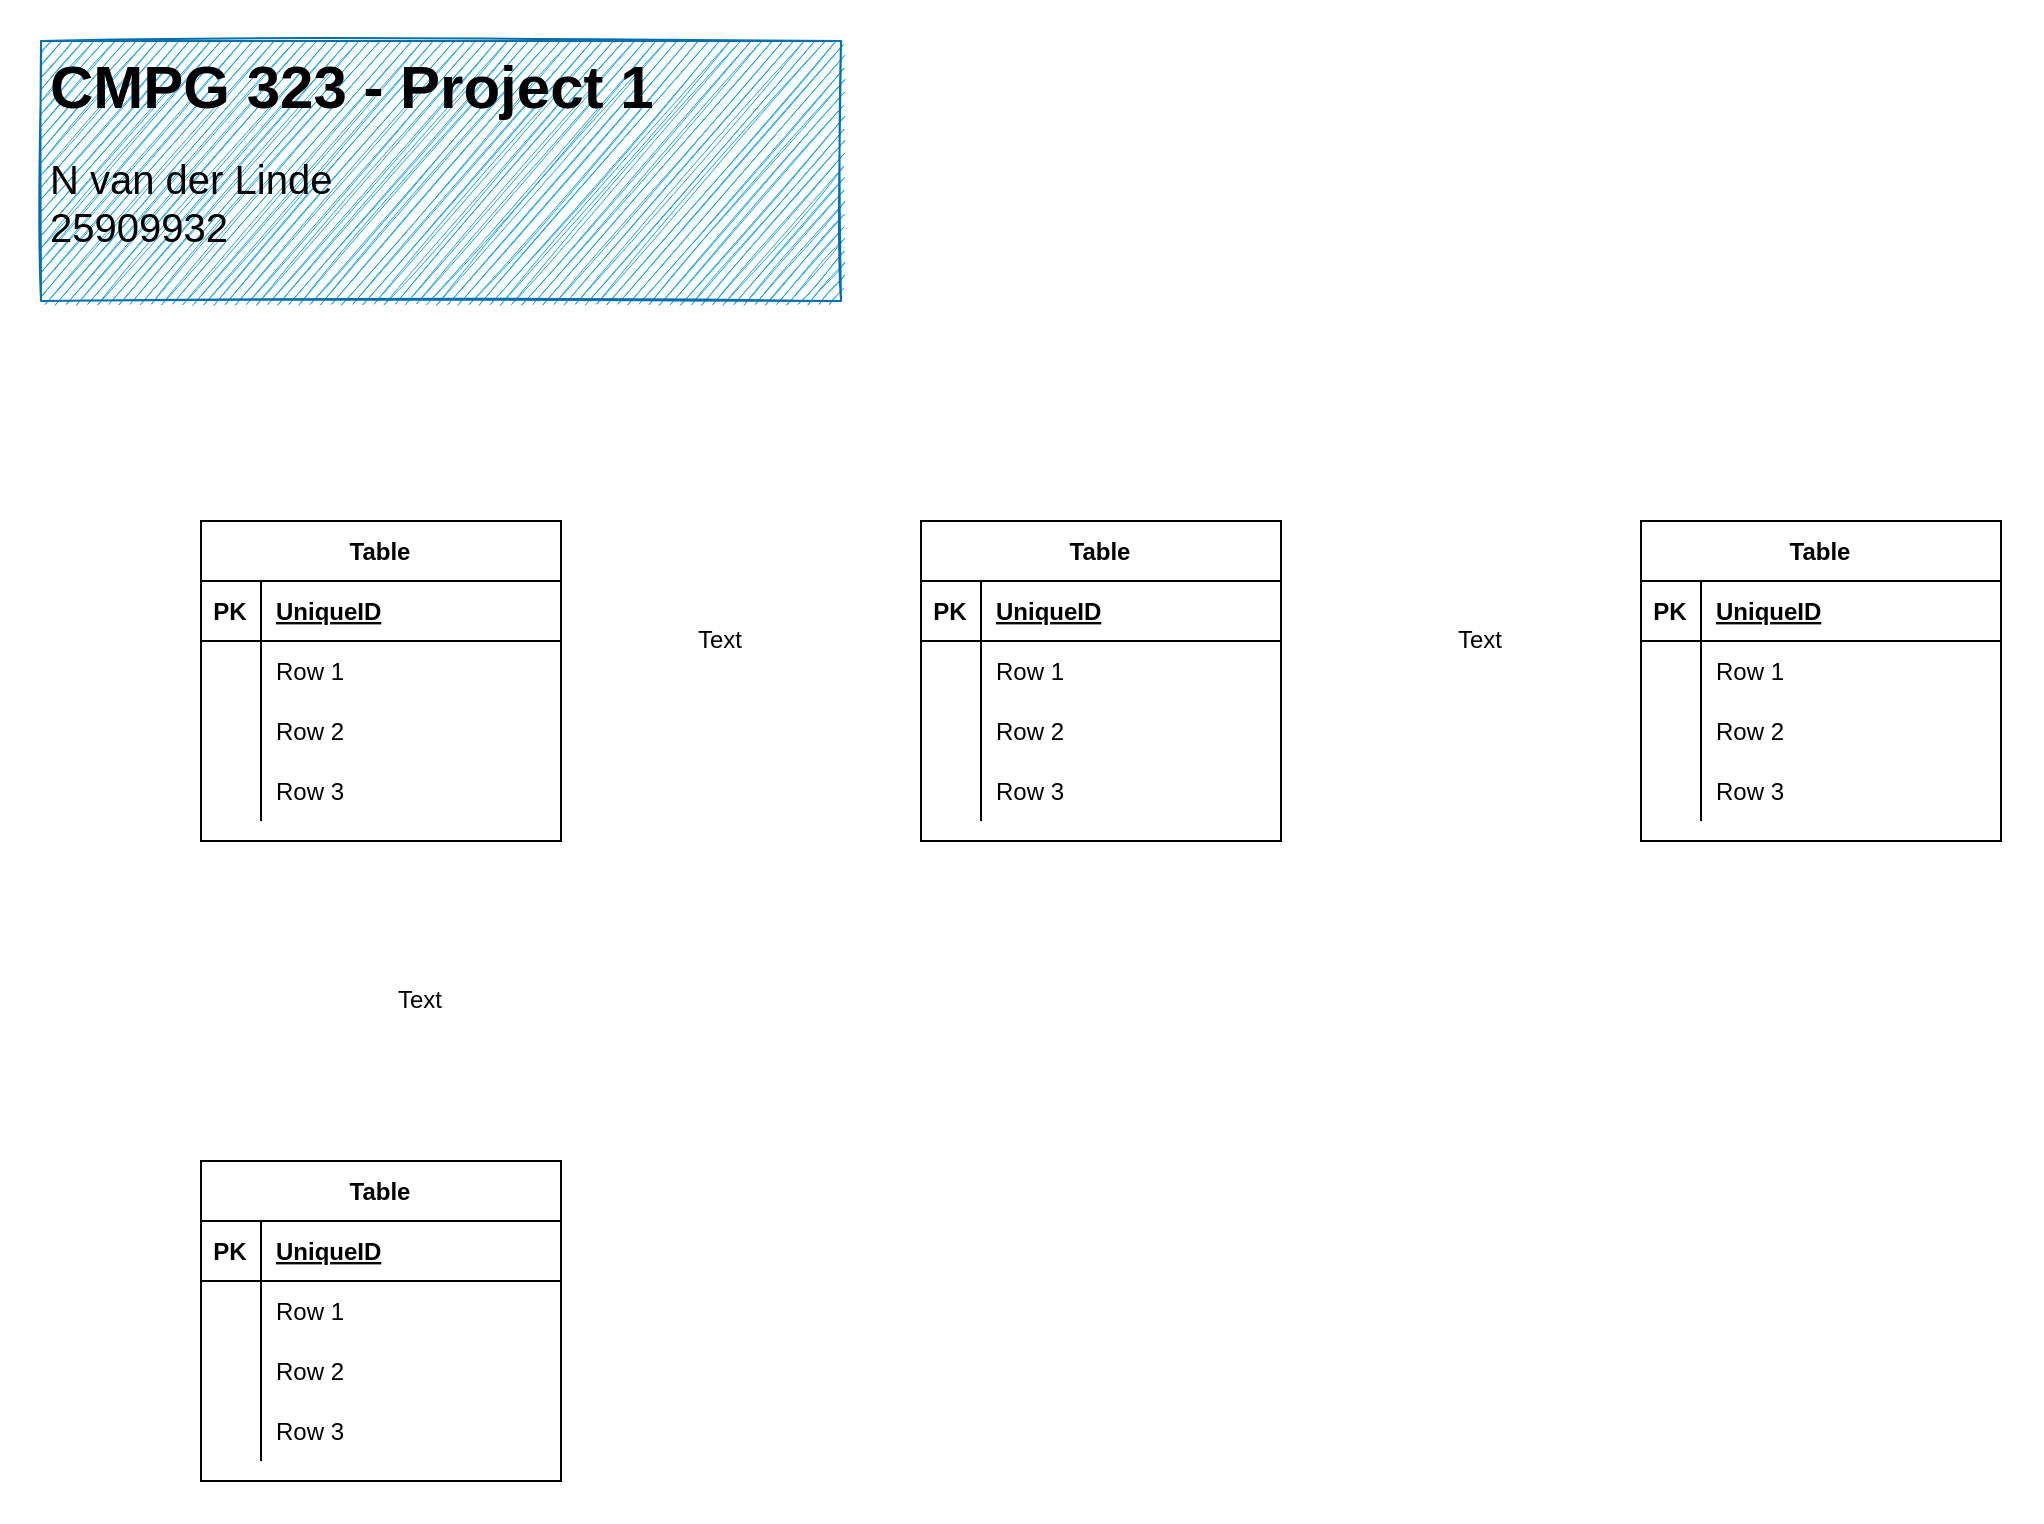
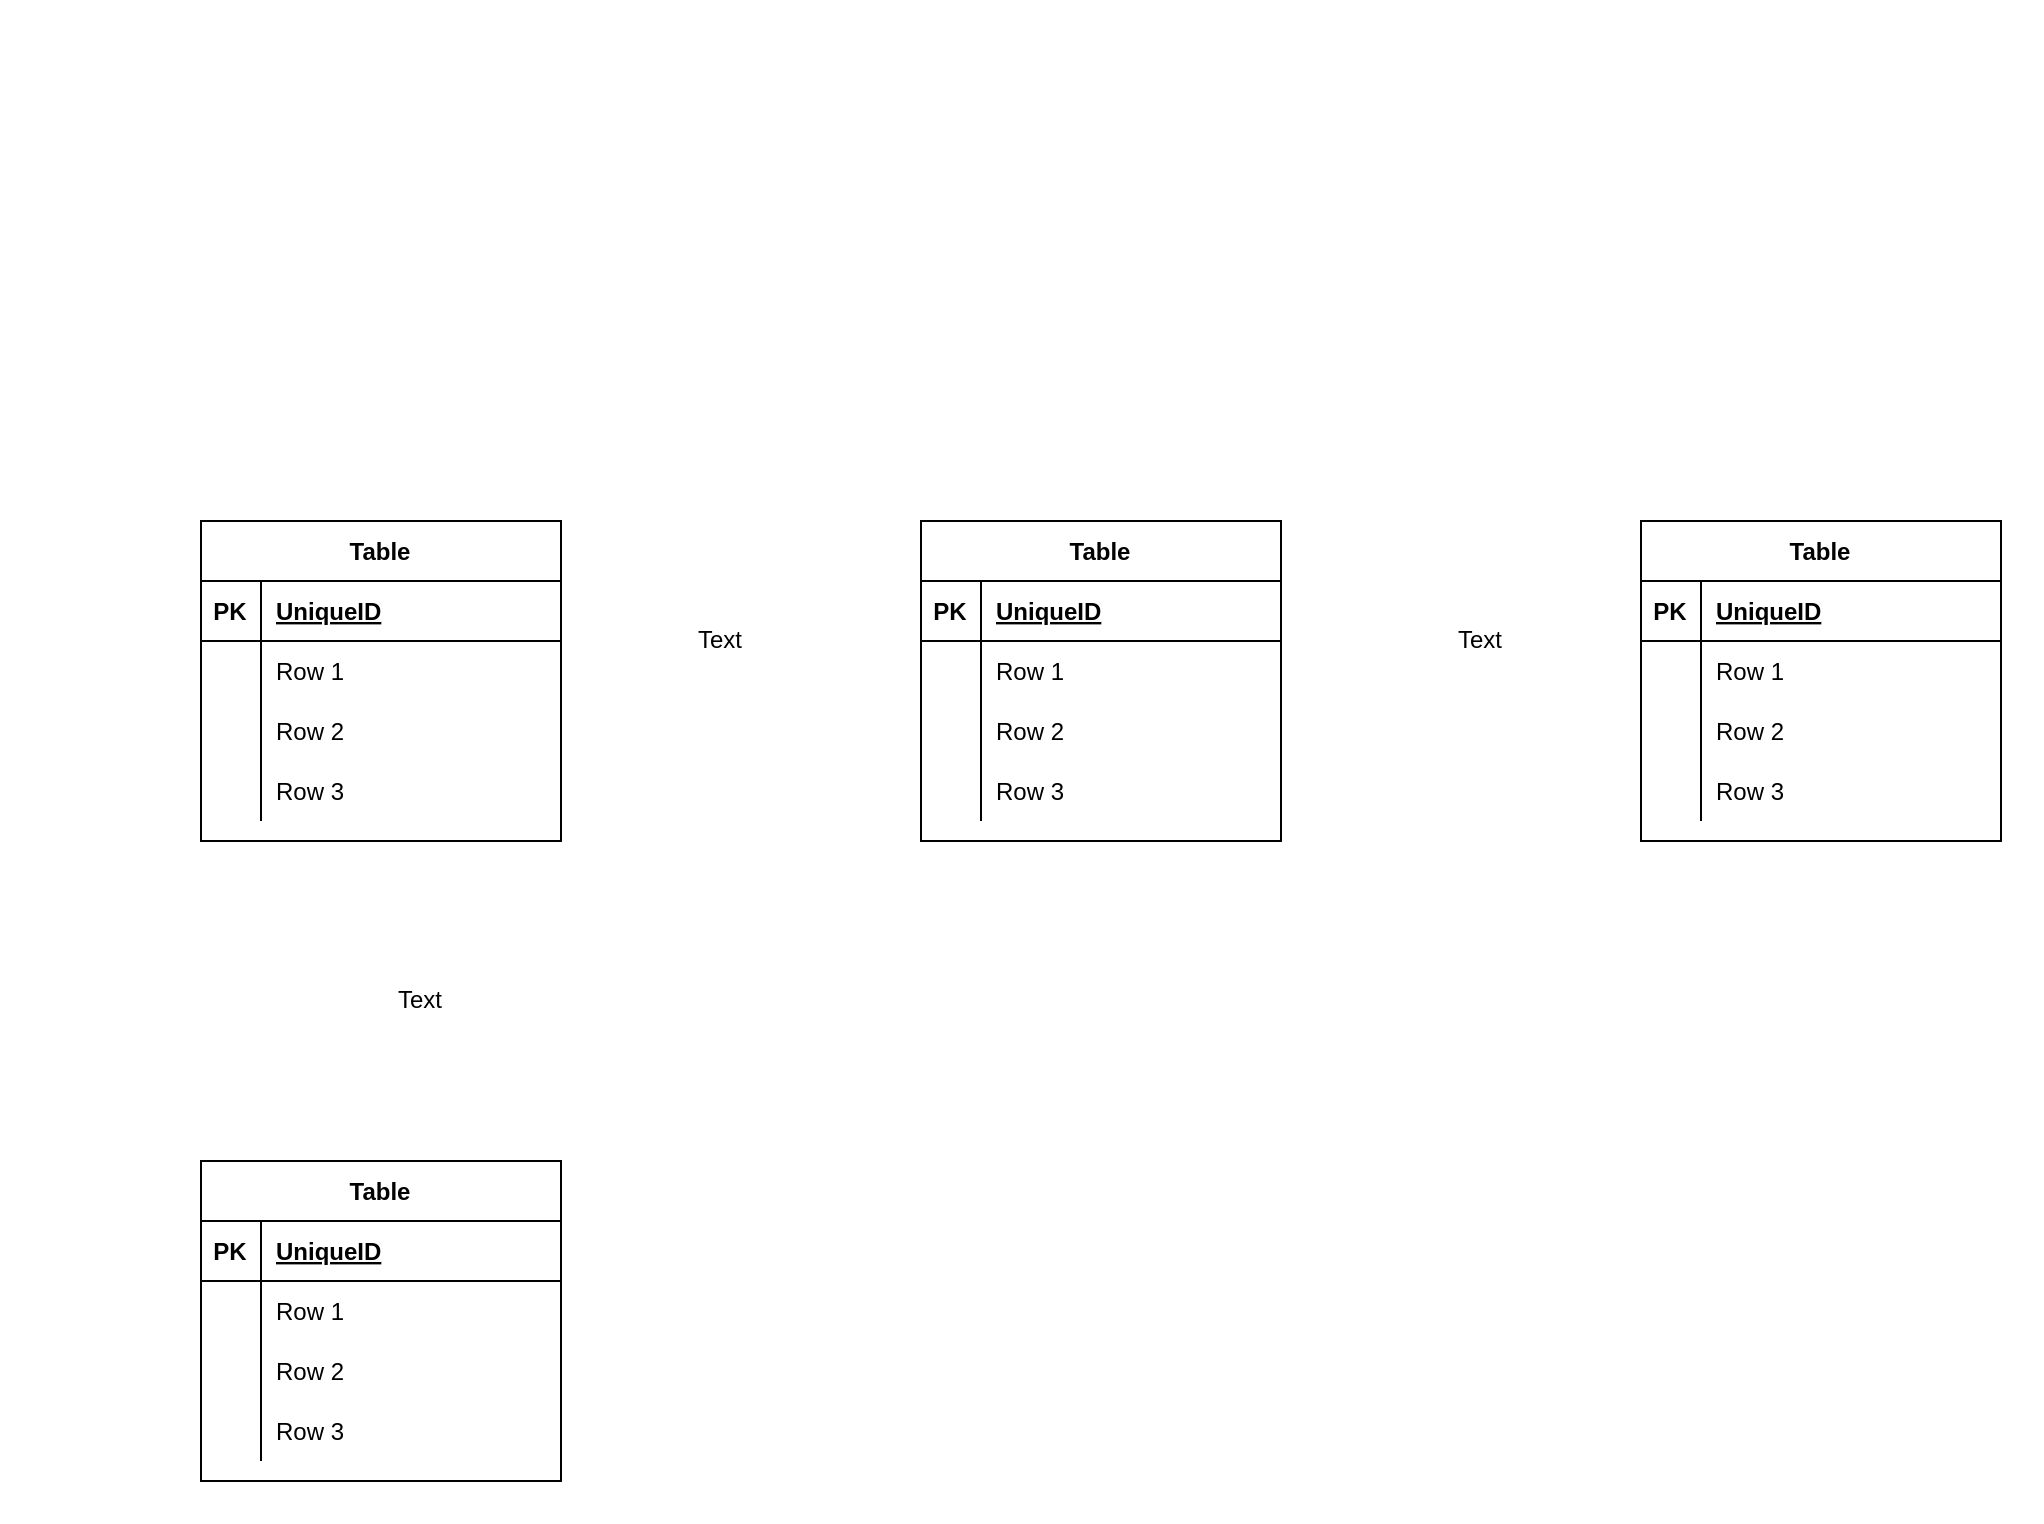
node "CMPG 323 - Project 1 N van der Linde 25909932": removed
